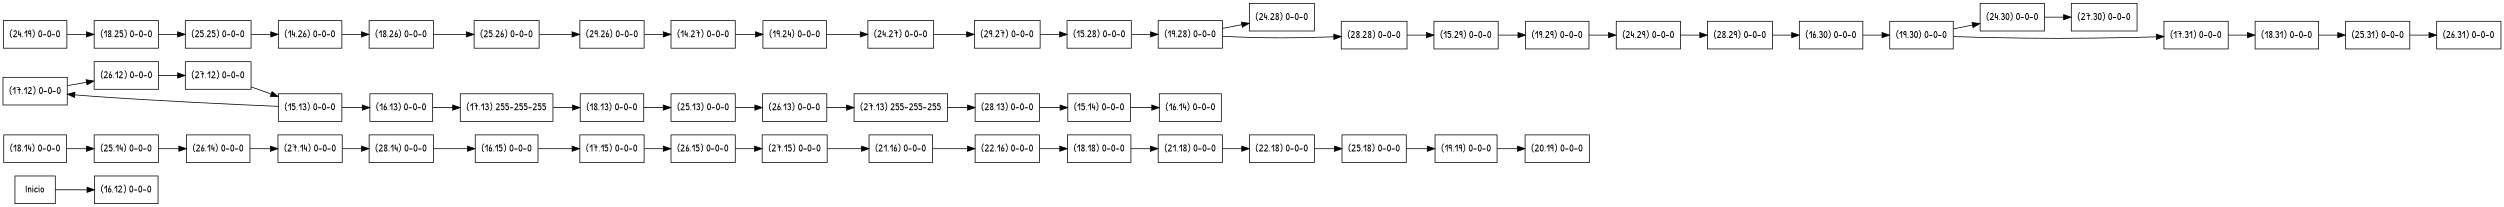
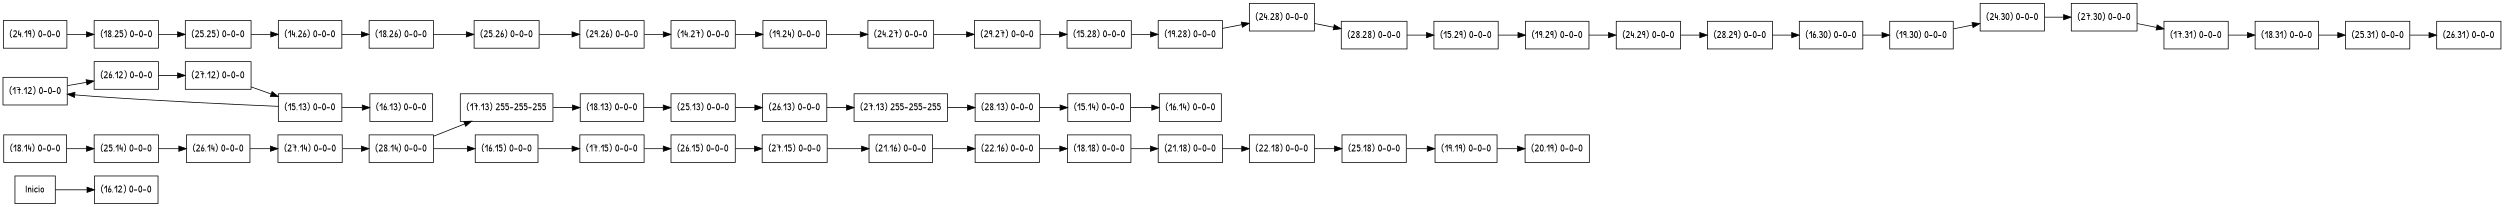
edge "(19,28) 0-0-0" -> "(28,28) 0-0-0": now "(24,28) 0-0-0" -> "(28,28) 0-0-0"
edge "(19,30) 0-0-0" -> "(17,31) 0-0-0": now "(27,30) 0-0-0" -> "(17,31) 0-0-0"
edge "(16,13) 0-0-0" -> "(17,13) 255-255-255": now "(28,14) 0-0-0" -> "(17,13) 255-255-255"
